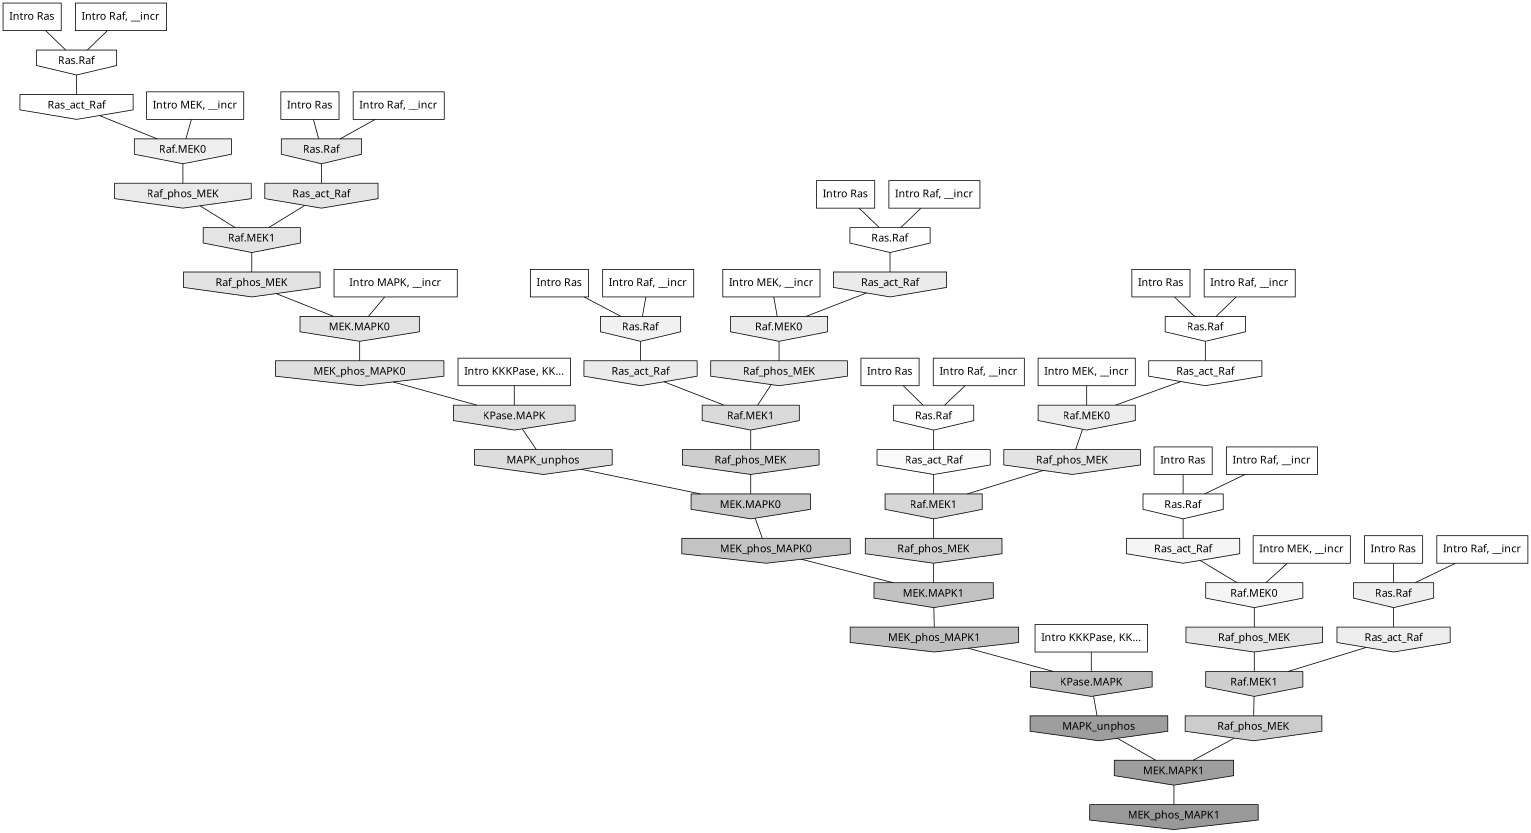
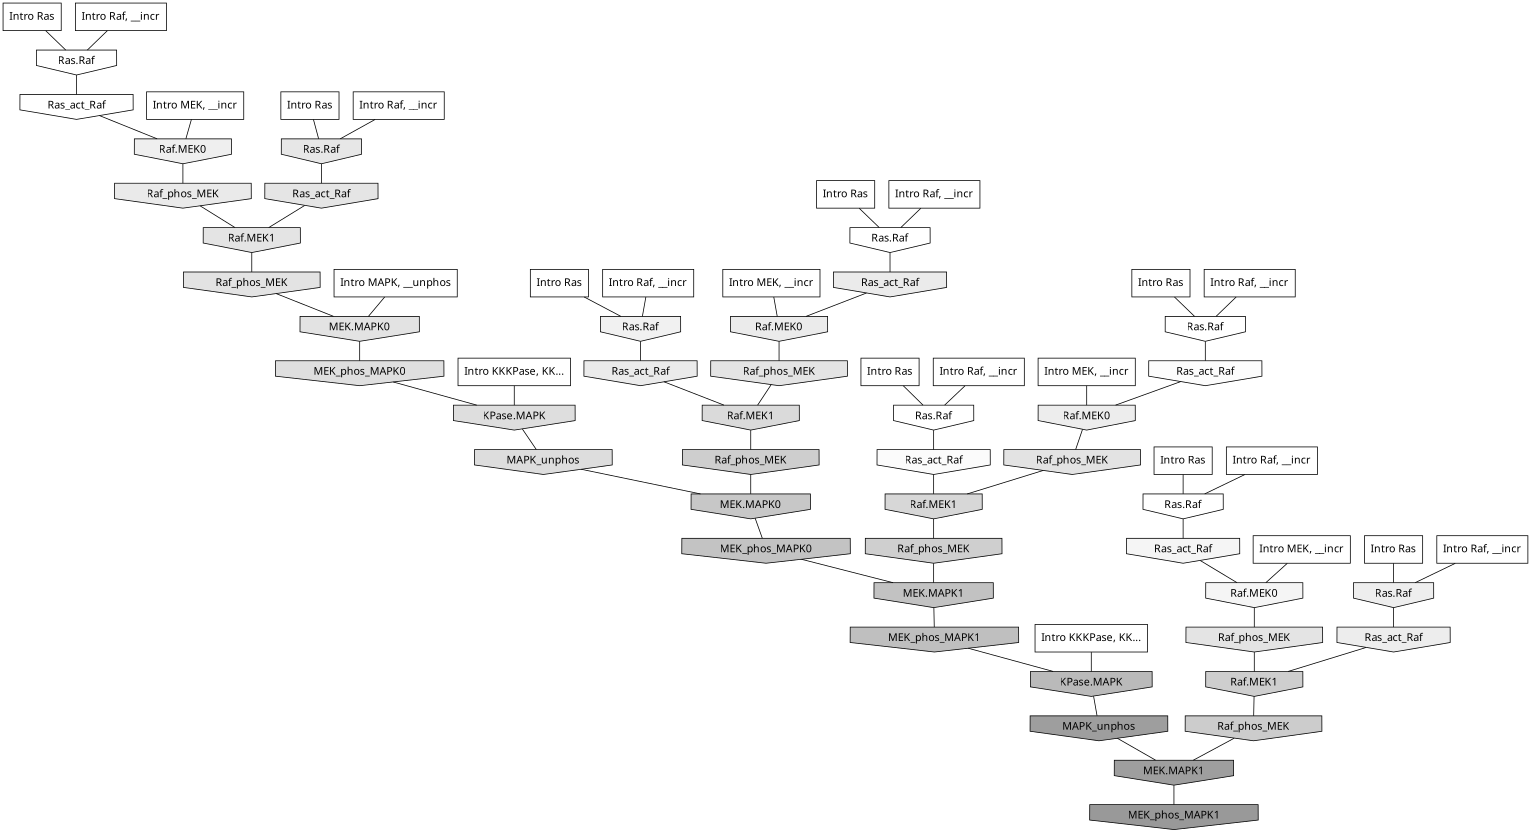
node "Intro MAPK, __incr": label "Intro MAPK, __incr" -> "Intro MAPK, __unphos"
